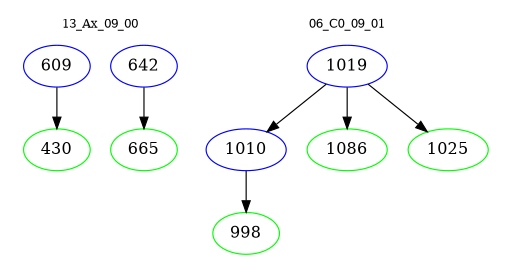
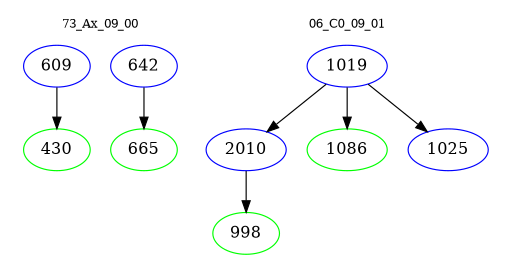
cluster "13_Ax_09_00": label "13_Ax_09_00" -> "73_Ax_09_00"
node "1010": label "1010" -> "2010"
node "1025": color green -> blue
